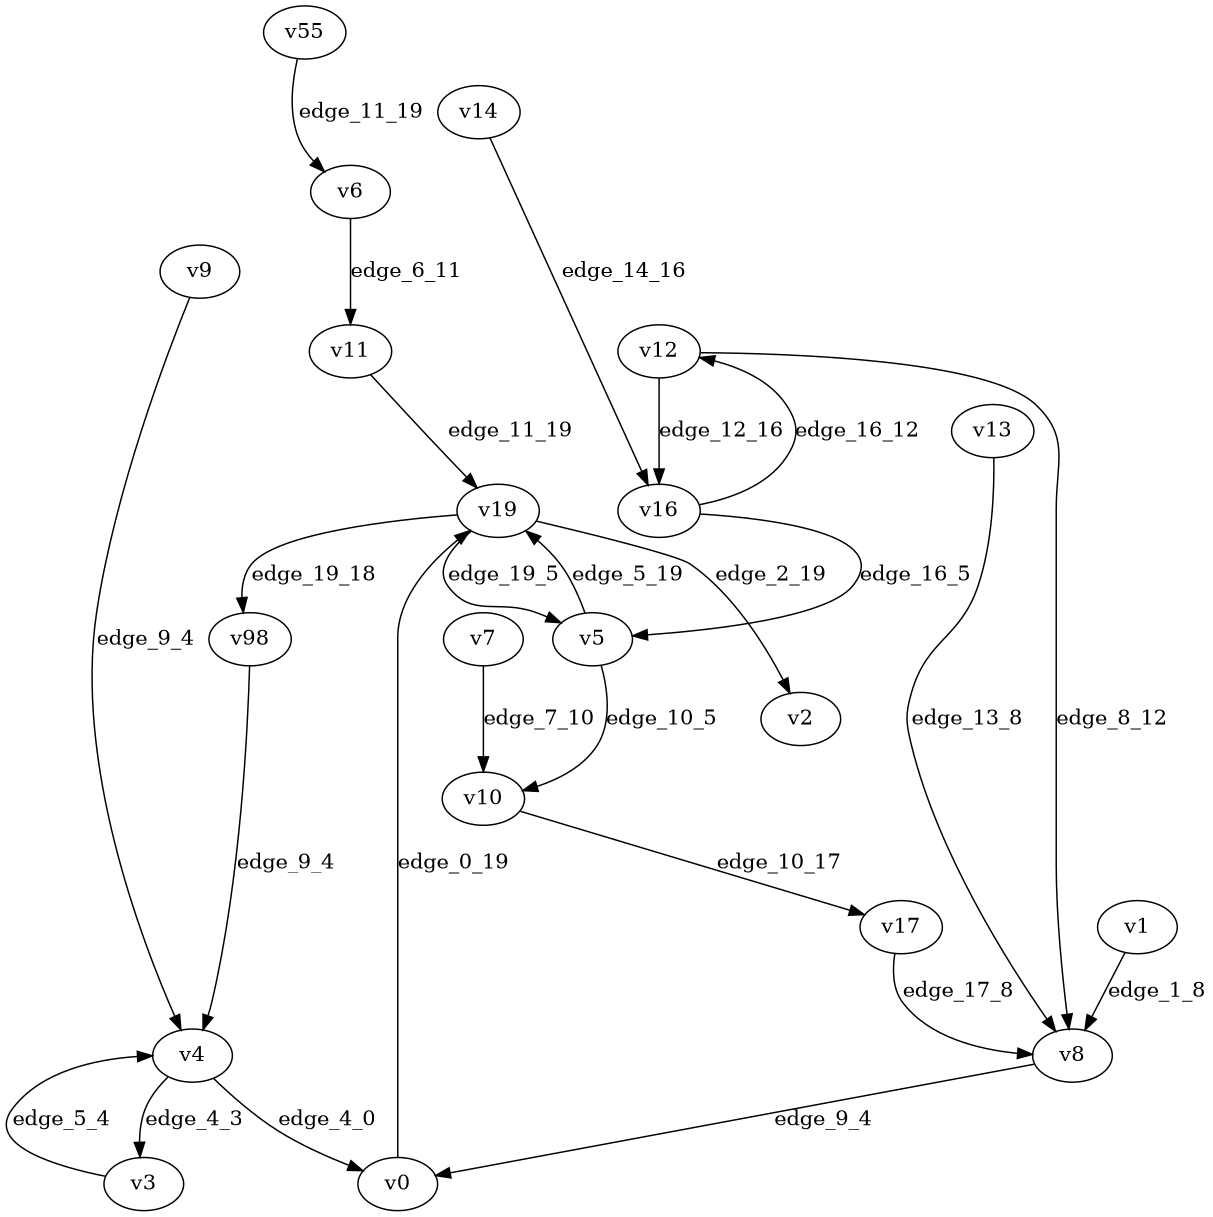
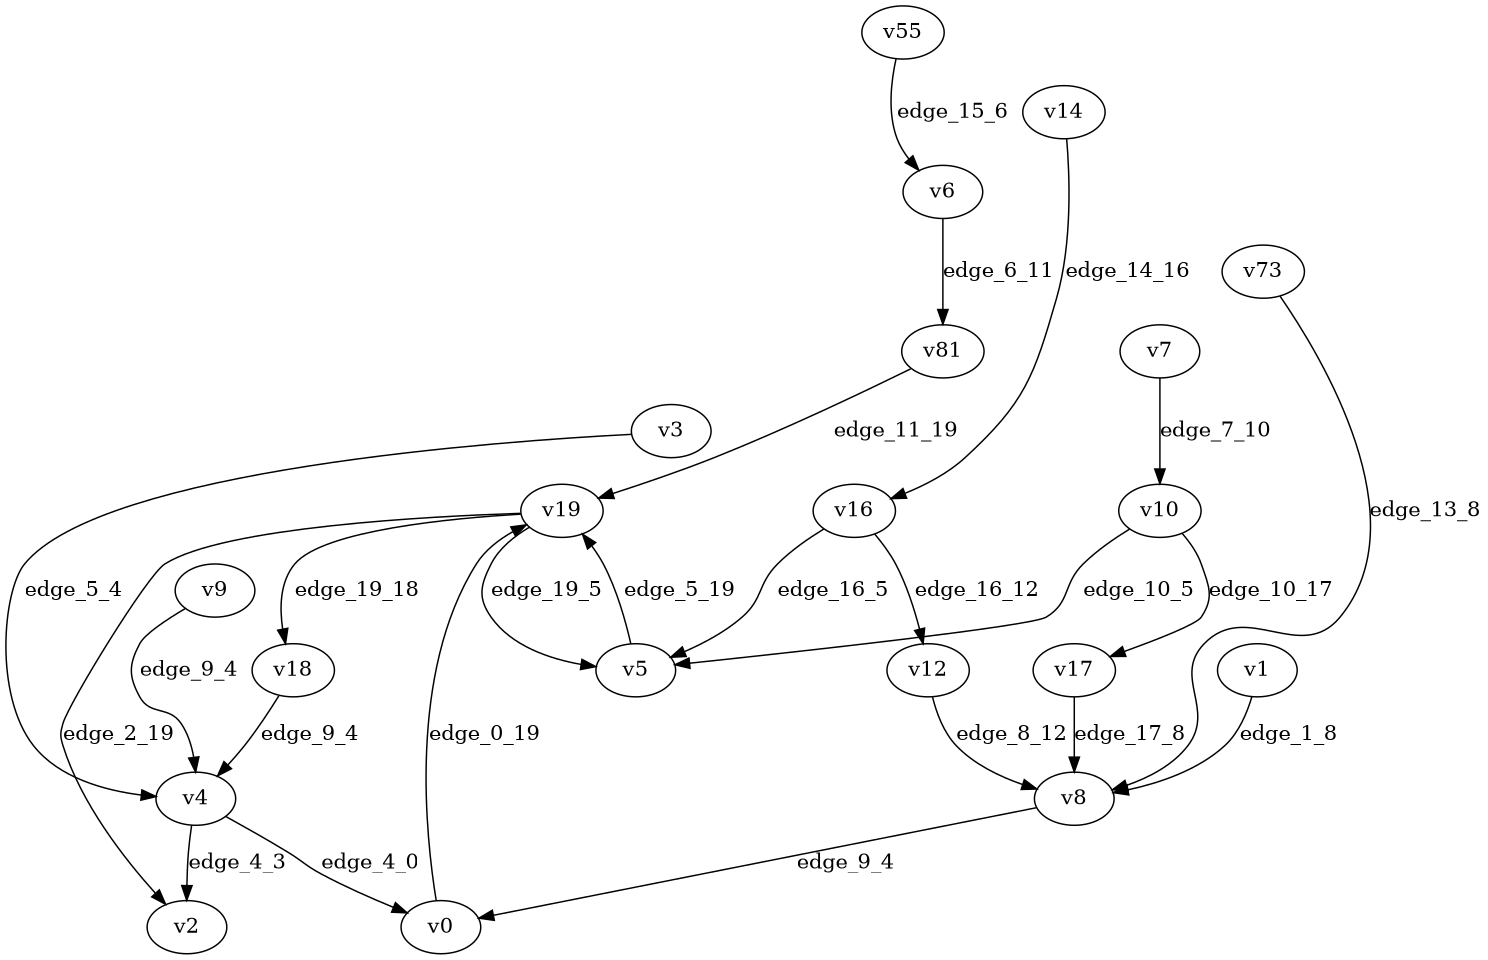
edge "v55" -> "v6": label "edge_11_19" -> "edge_15_6"
node "v11": label "v11" -> "v81"
edge "v12" -> "v16": removed, label "edge_12_16"
node "v13": label "v13" -> "v73"
node "v98": label "v98" -> "v18"
edge "v5" -> "v10": reversed
edge "v4" -> "v3": now "v4" -> "v2"
